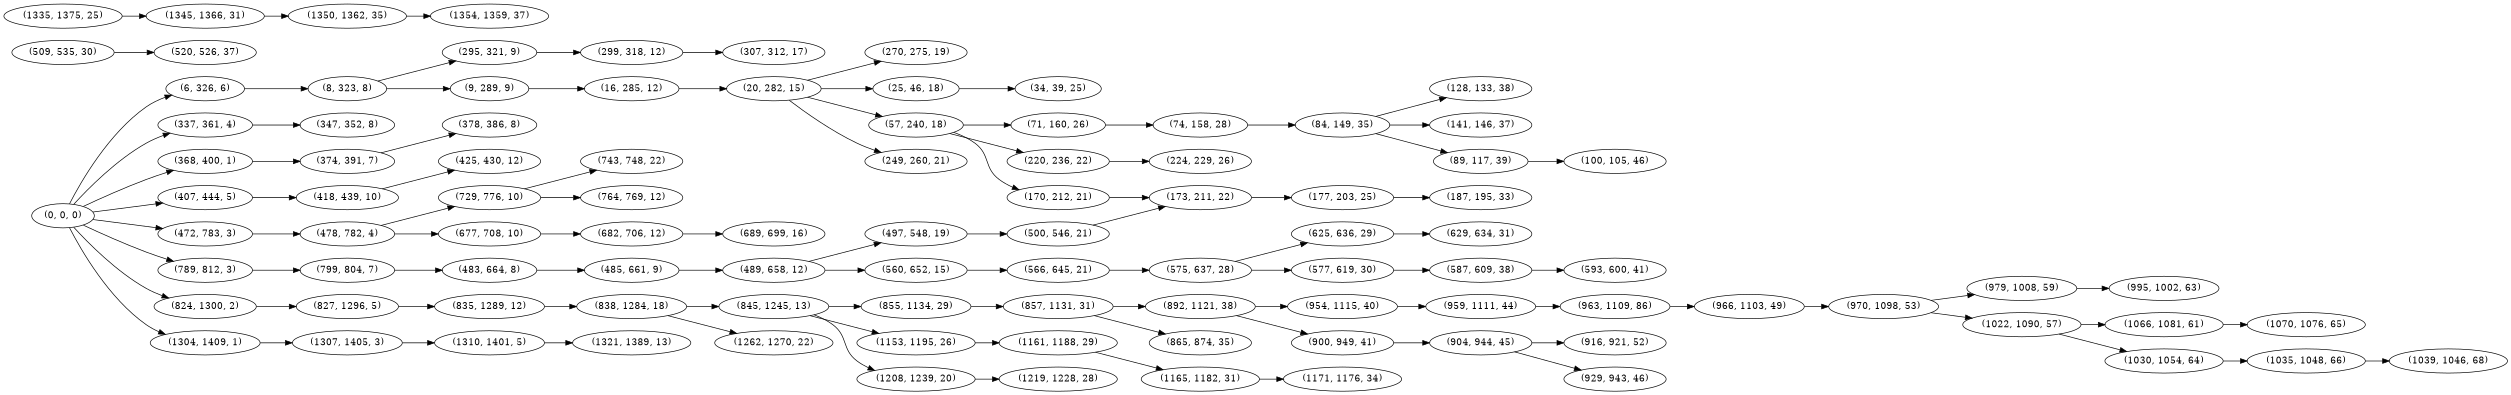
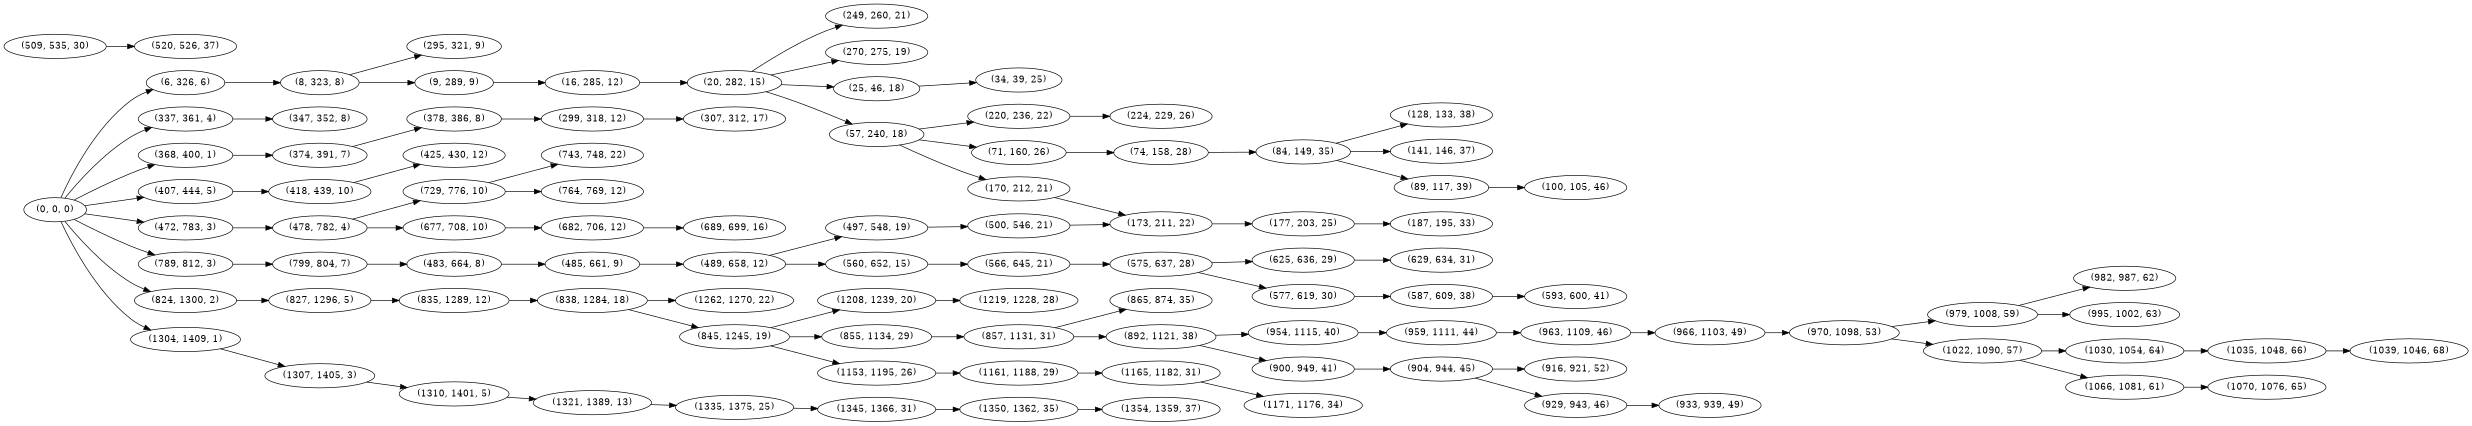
edge "(295, 321, 9)" -> "(299, 318, 12)": now "(378, 386, 8)" -> "(299, 318, 12)"
node "(982, 987, 62)": added
node "(845, 1245, 13)": label "(845, 1245, 13)" -> "(845, 1245, 19)"
node "(963, 1109, 86)": label "(963, 1109, 86)" -> "(963, 1109, 46)"
edge "(1321, 1389, 13)" -> "(1335, 1375, 25)": added
node "(933, 939, 49)": added
